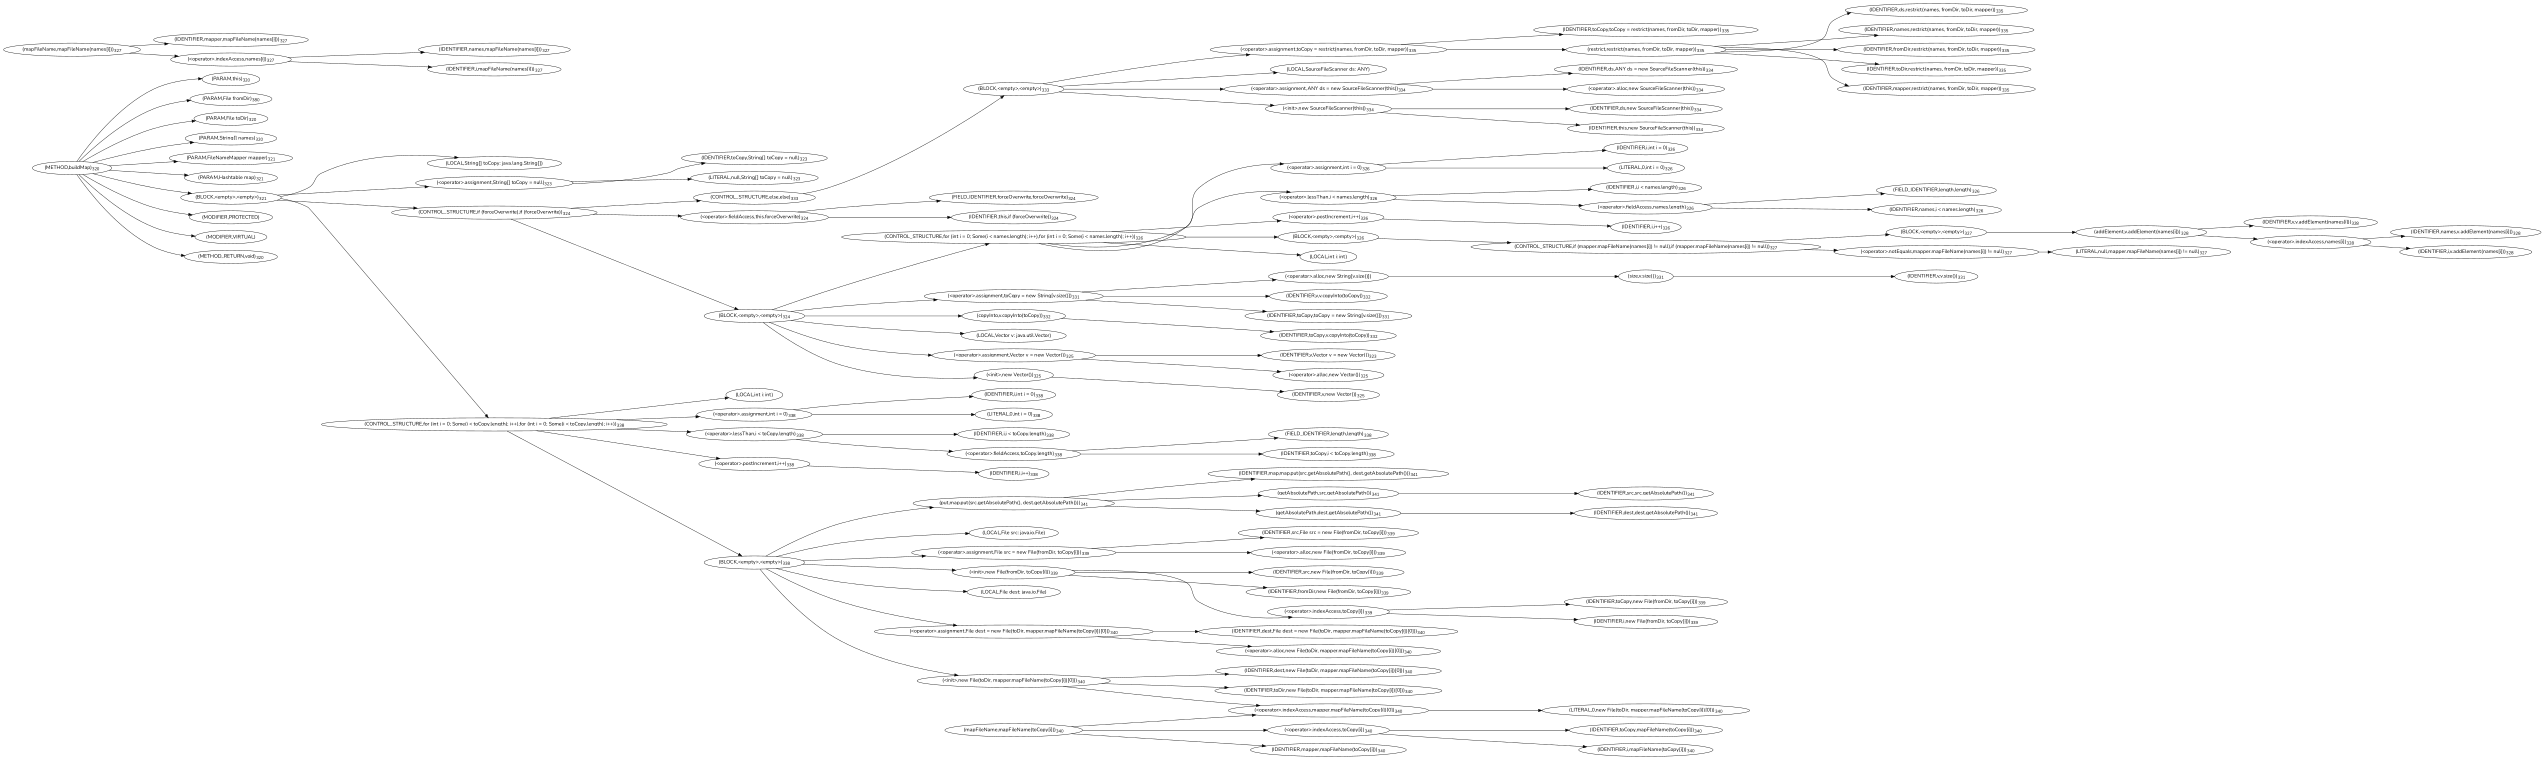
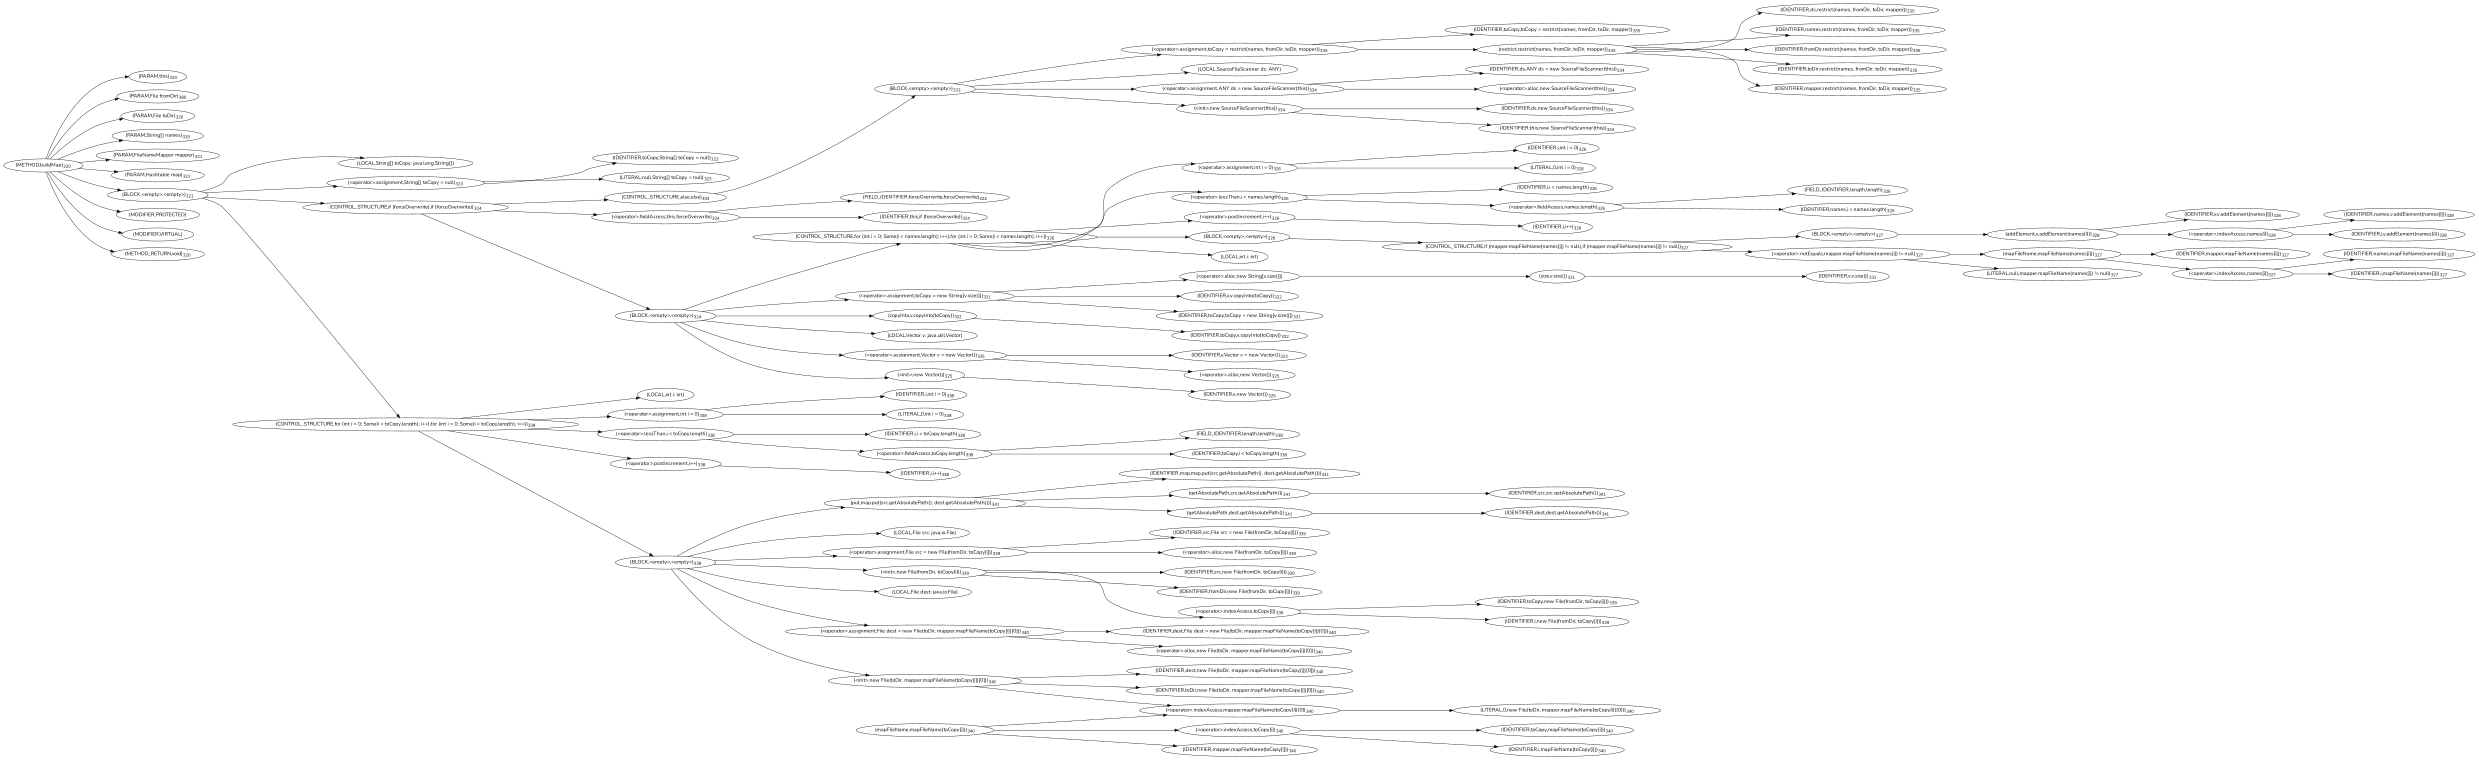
edge "(<operator>.notEquals,mapper.mapFileName(names[i]) != null)" -> "(mapFileName,mapFileName(names[i]))": added
